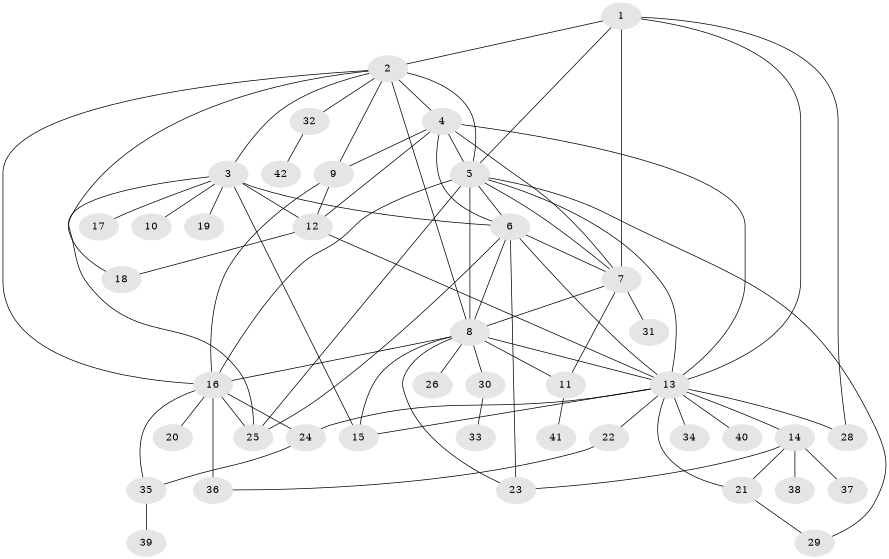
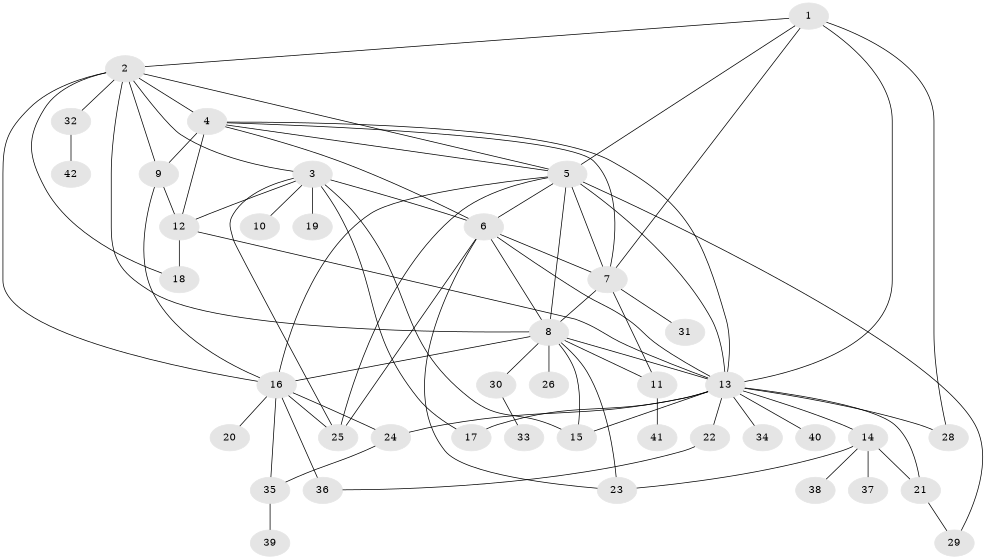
edge "13" -- "17": added
